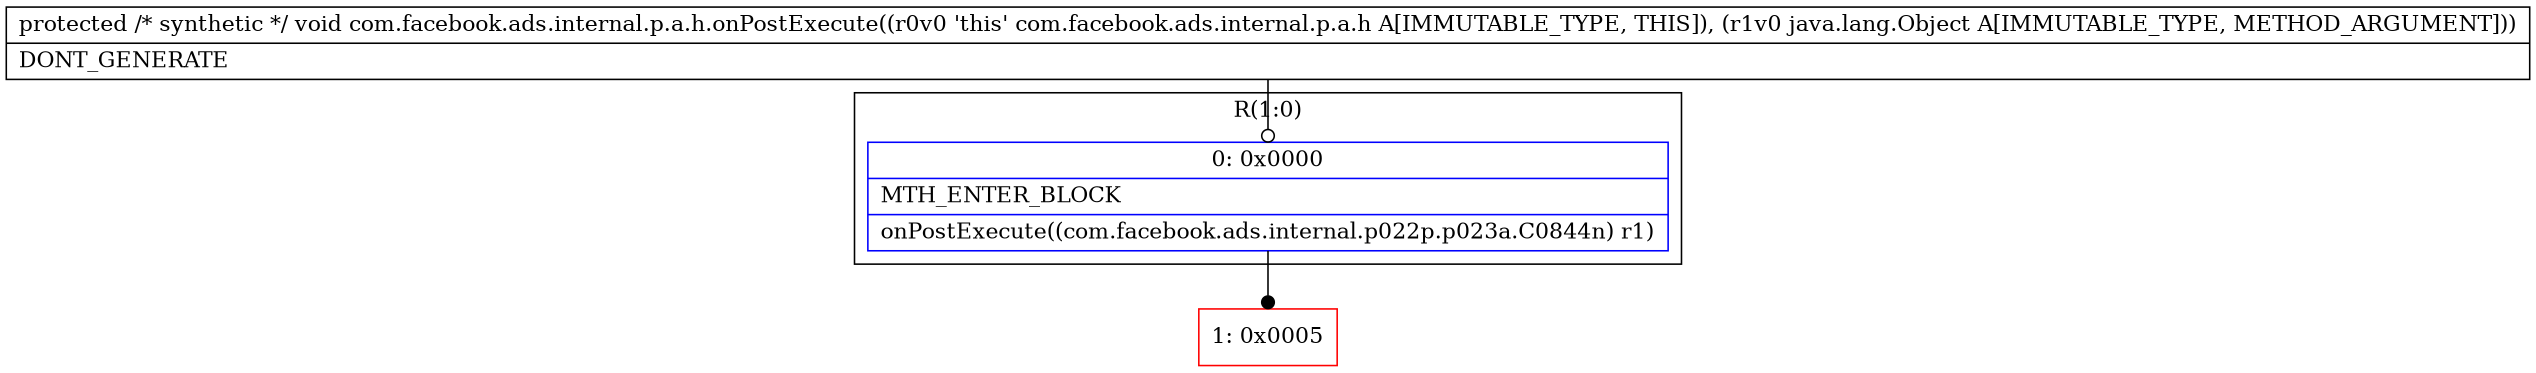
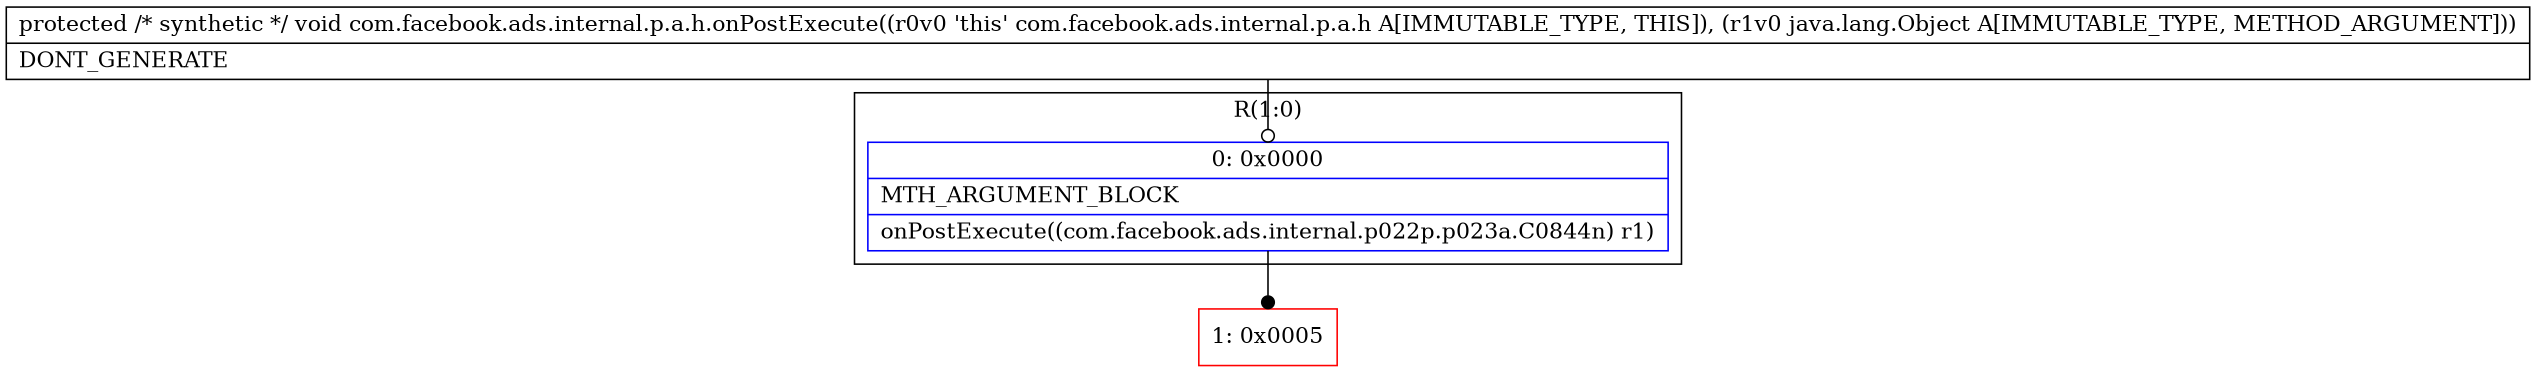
node "0: 0x0000": text "MTH_ENTER_BLOCK" -> "MTH_ARGUMENT_BLOCK"
